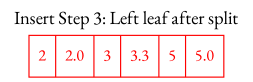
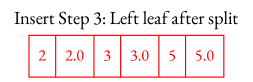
node "2": text "3.3" -> "3.0"
